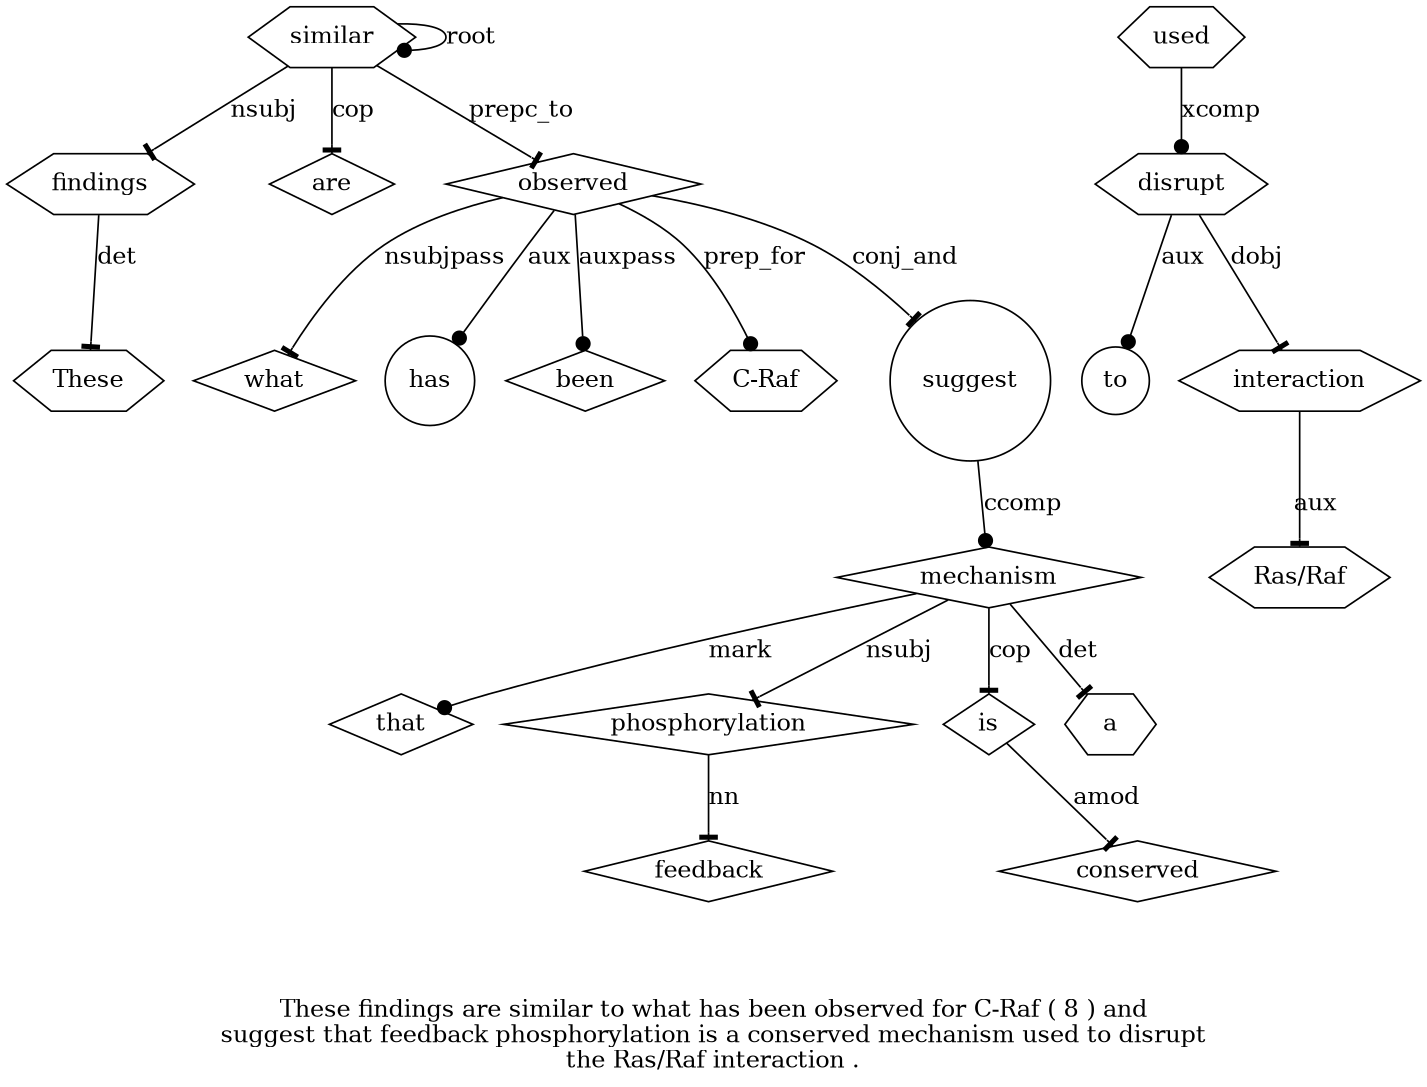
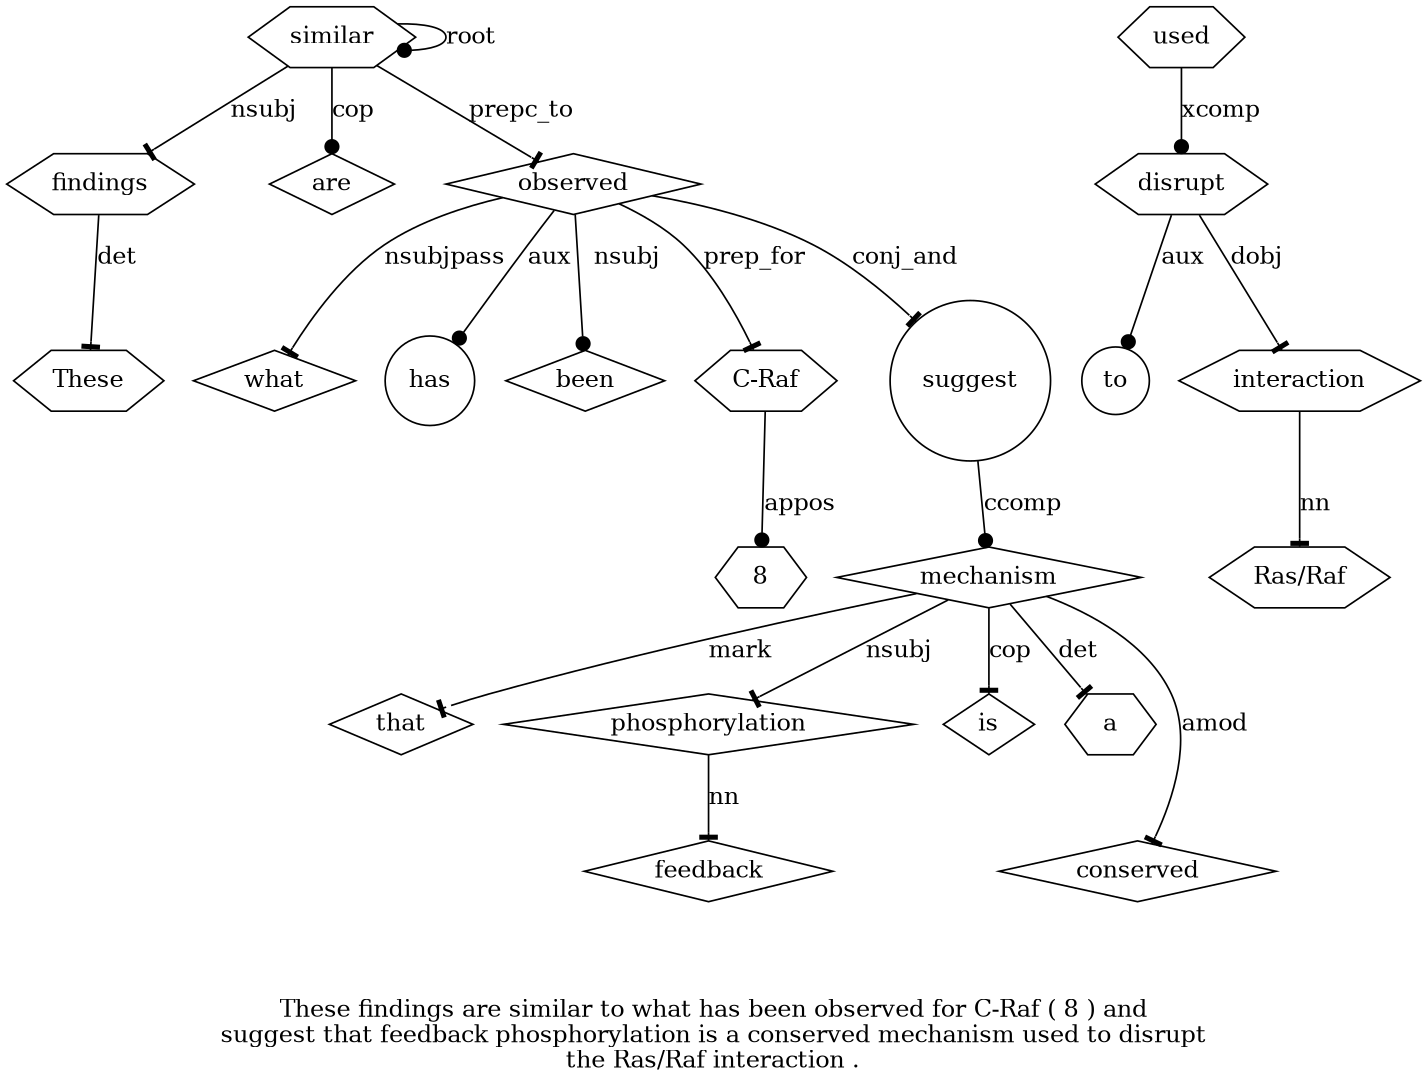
edge "similar" -> "are": arrowhead tee -> dot
edge "observed" -> "been": label "auxpass" -> "nsubj"
edge "observed" -> "C-Raf": arrowhead dot -> tee
edge "interaction" -> "Ras/Raf": label "aux" -> "nn"
node "8": added
edge "mechanism" -> "that": arrowhead dot -> tee
edge "is" -> "conserved": now "mechanism" -> "conserved"
